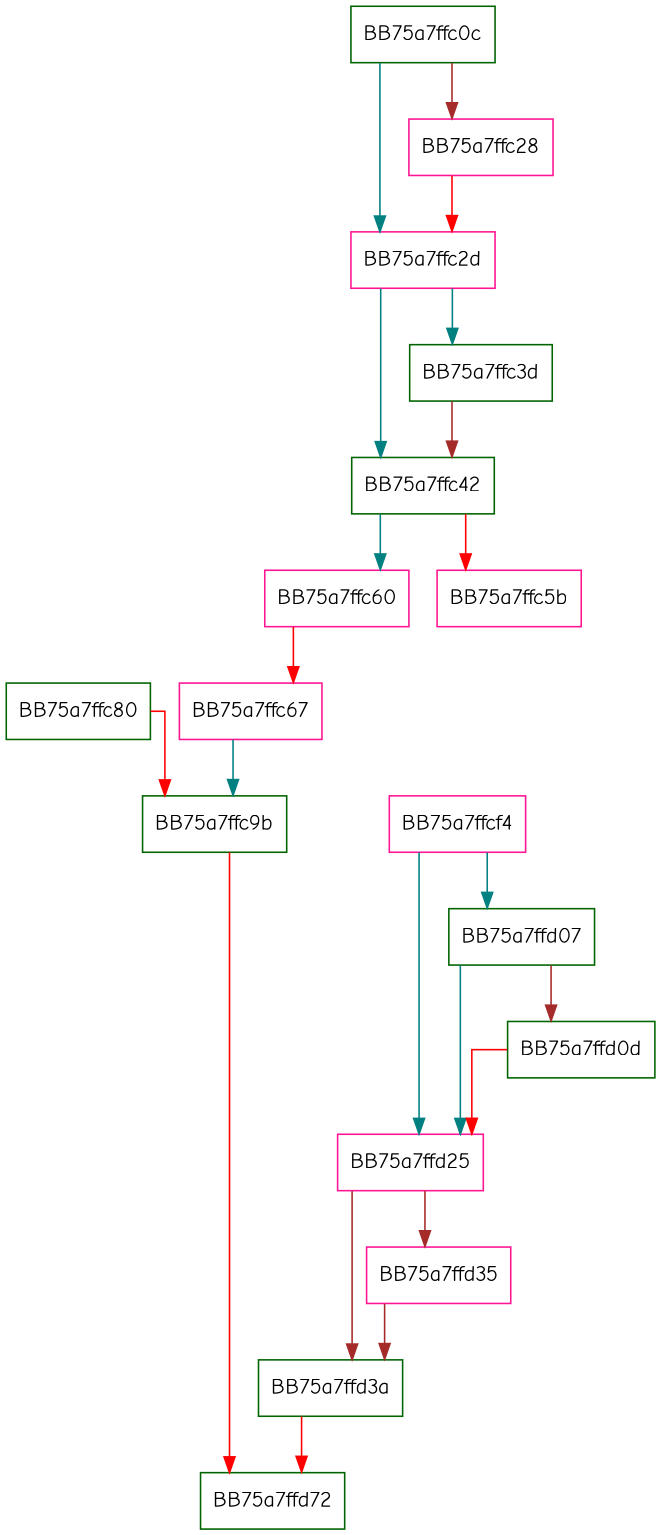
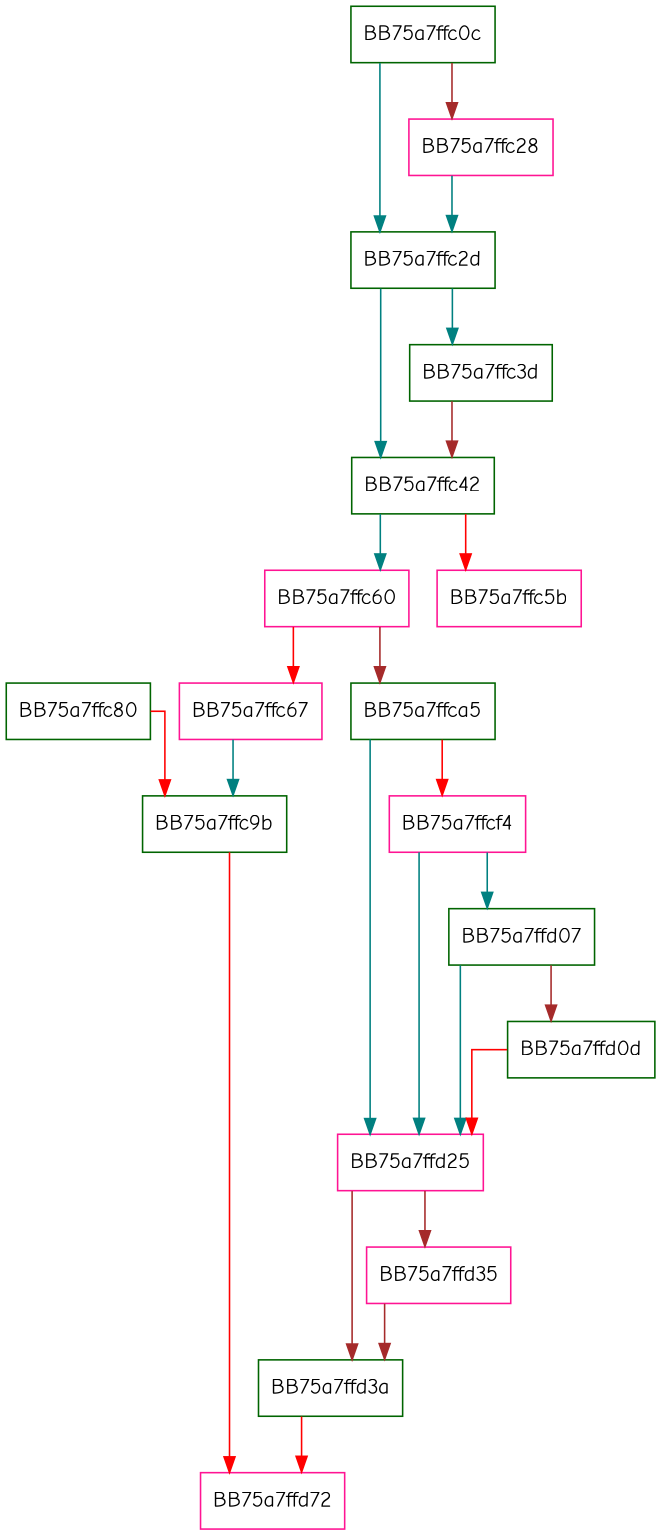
edge "BB75a7ffc28" -> "BB75a7ffc2d": color red -> teal
node "BB75a7ffc2d": color deeppink -> darkgreen
node "BB75a7ffca5": added
node "BB75a7ffd72": color darkgreen -> deeppink
